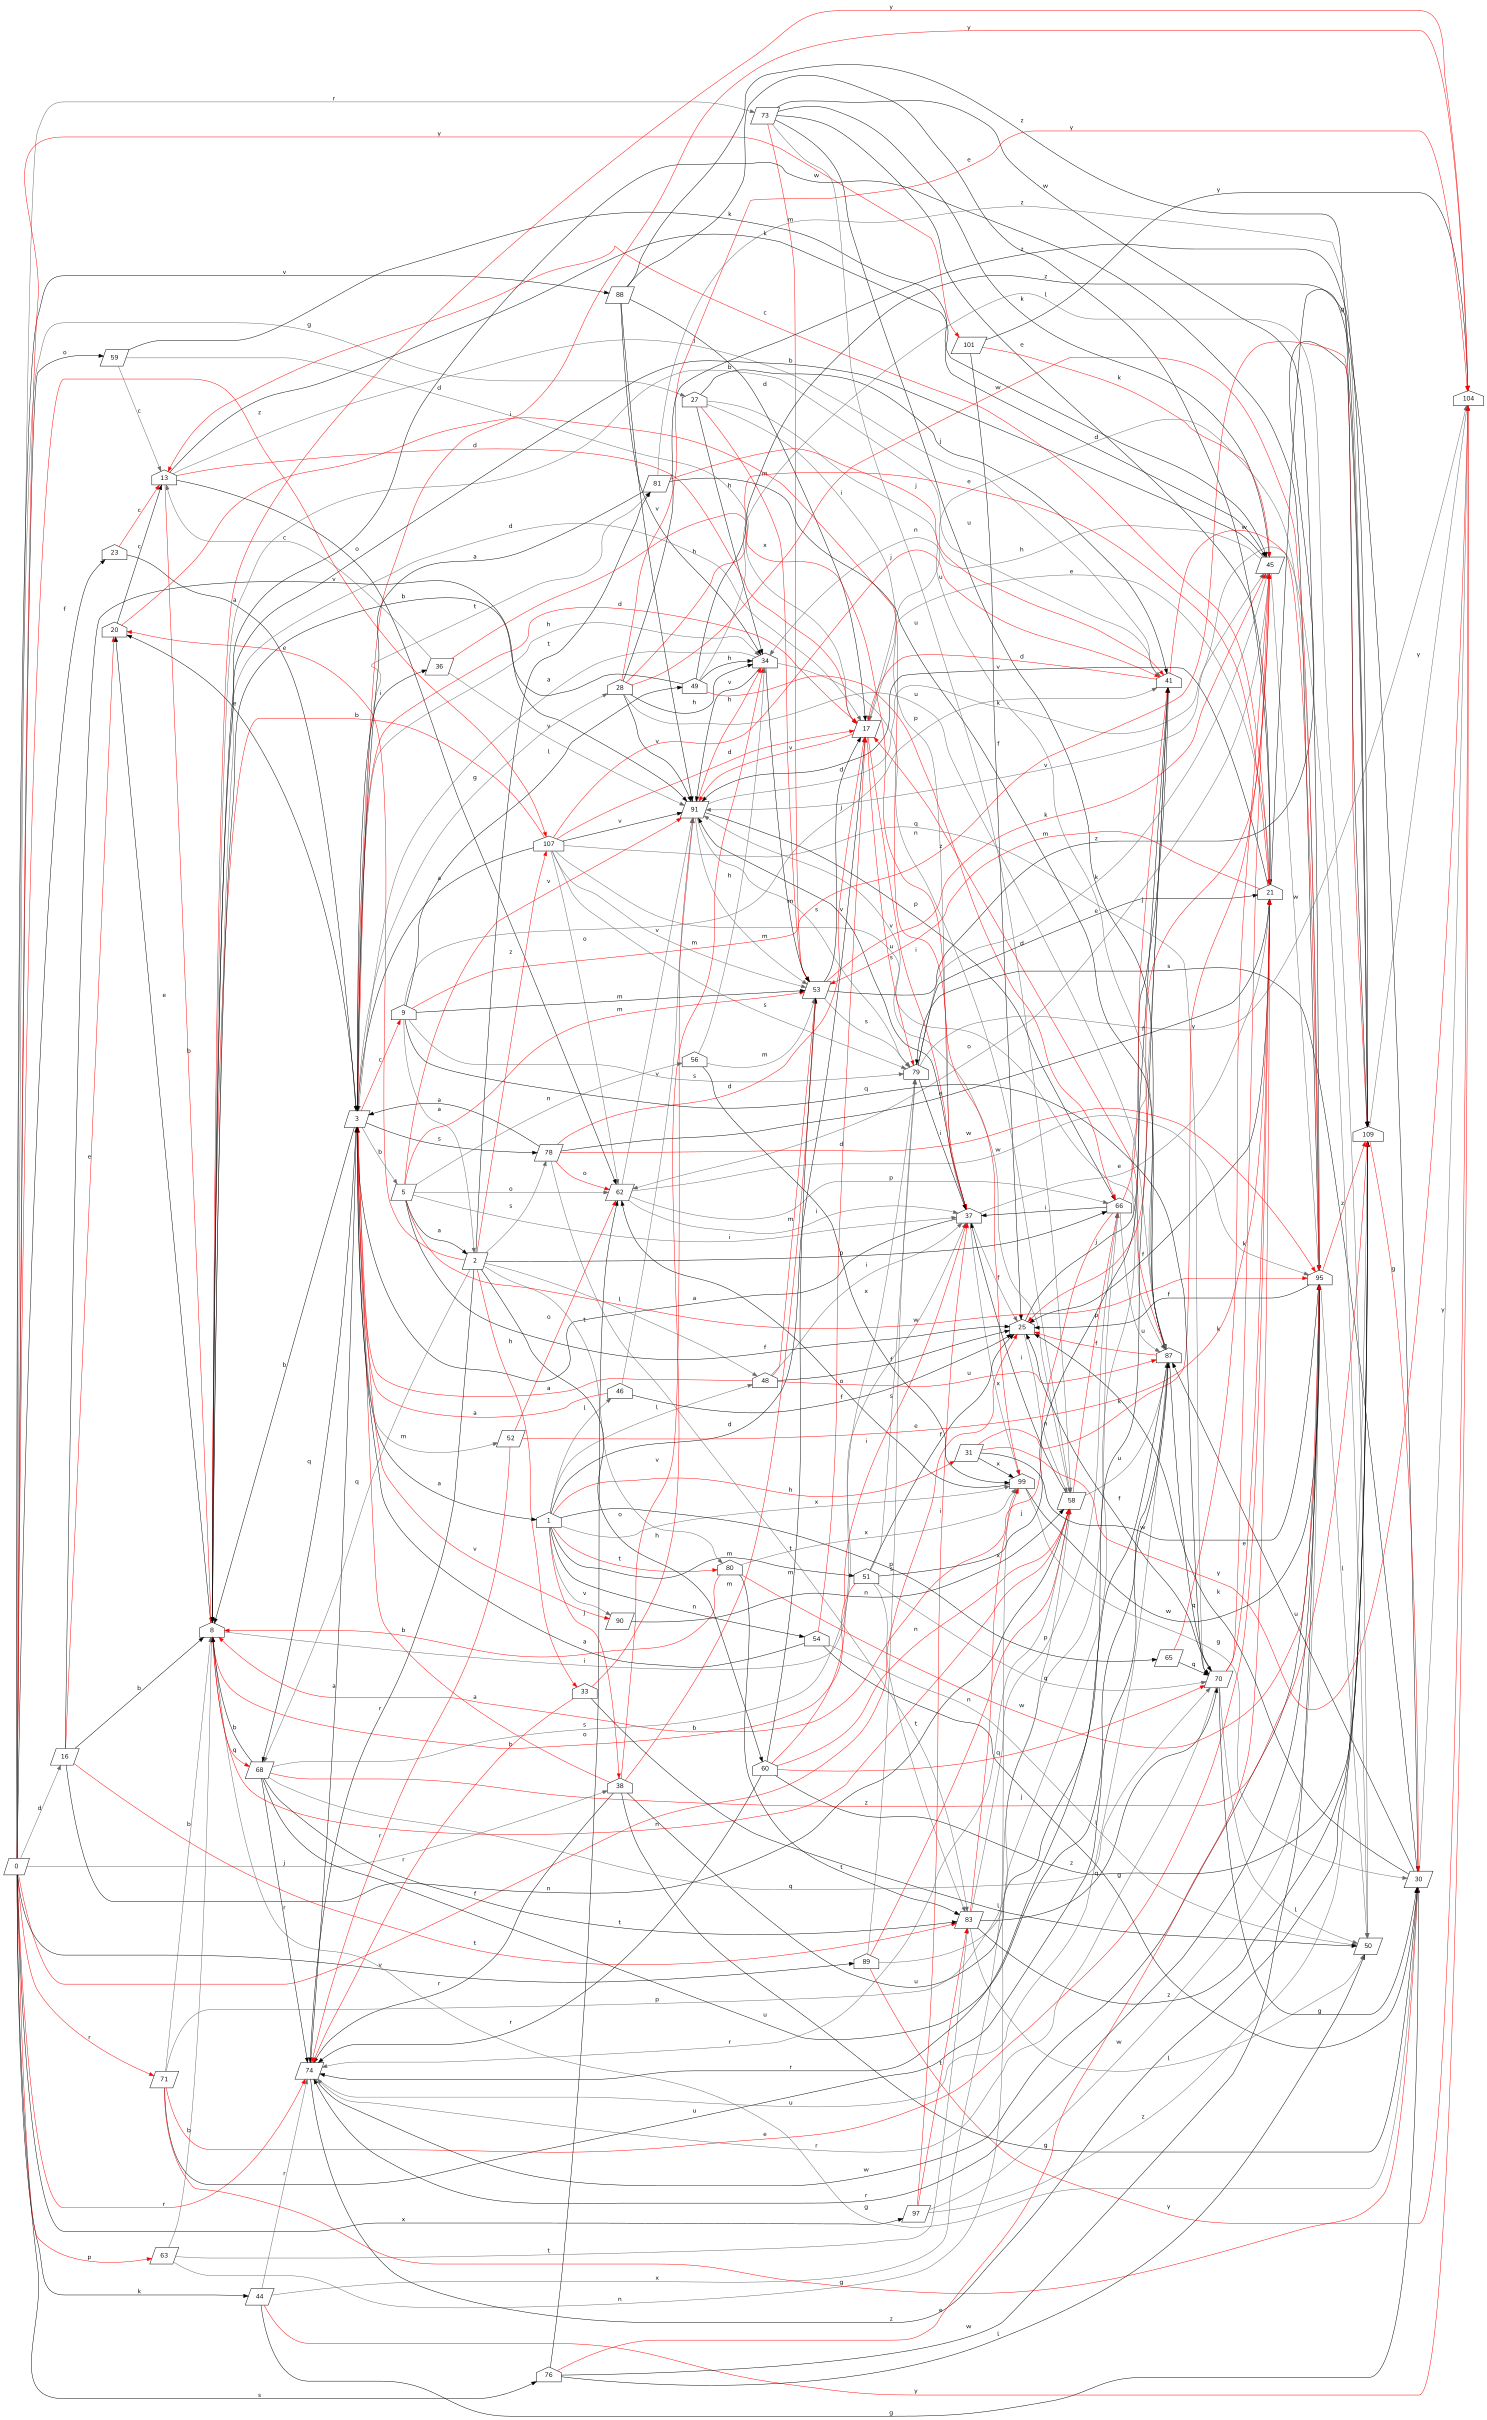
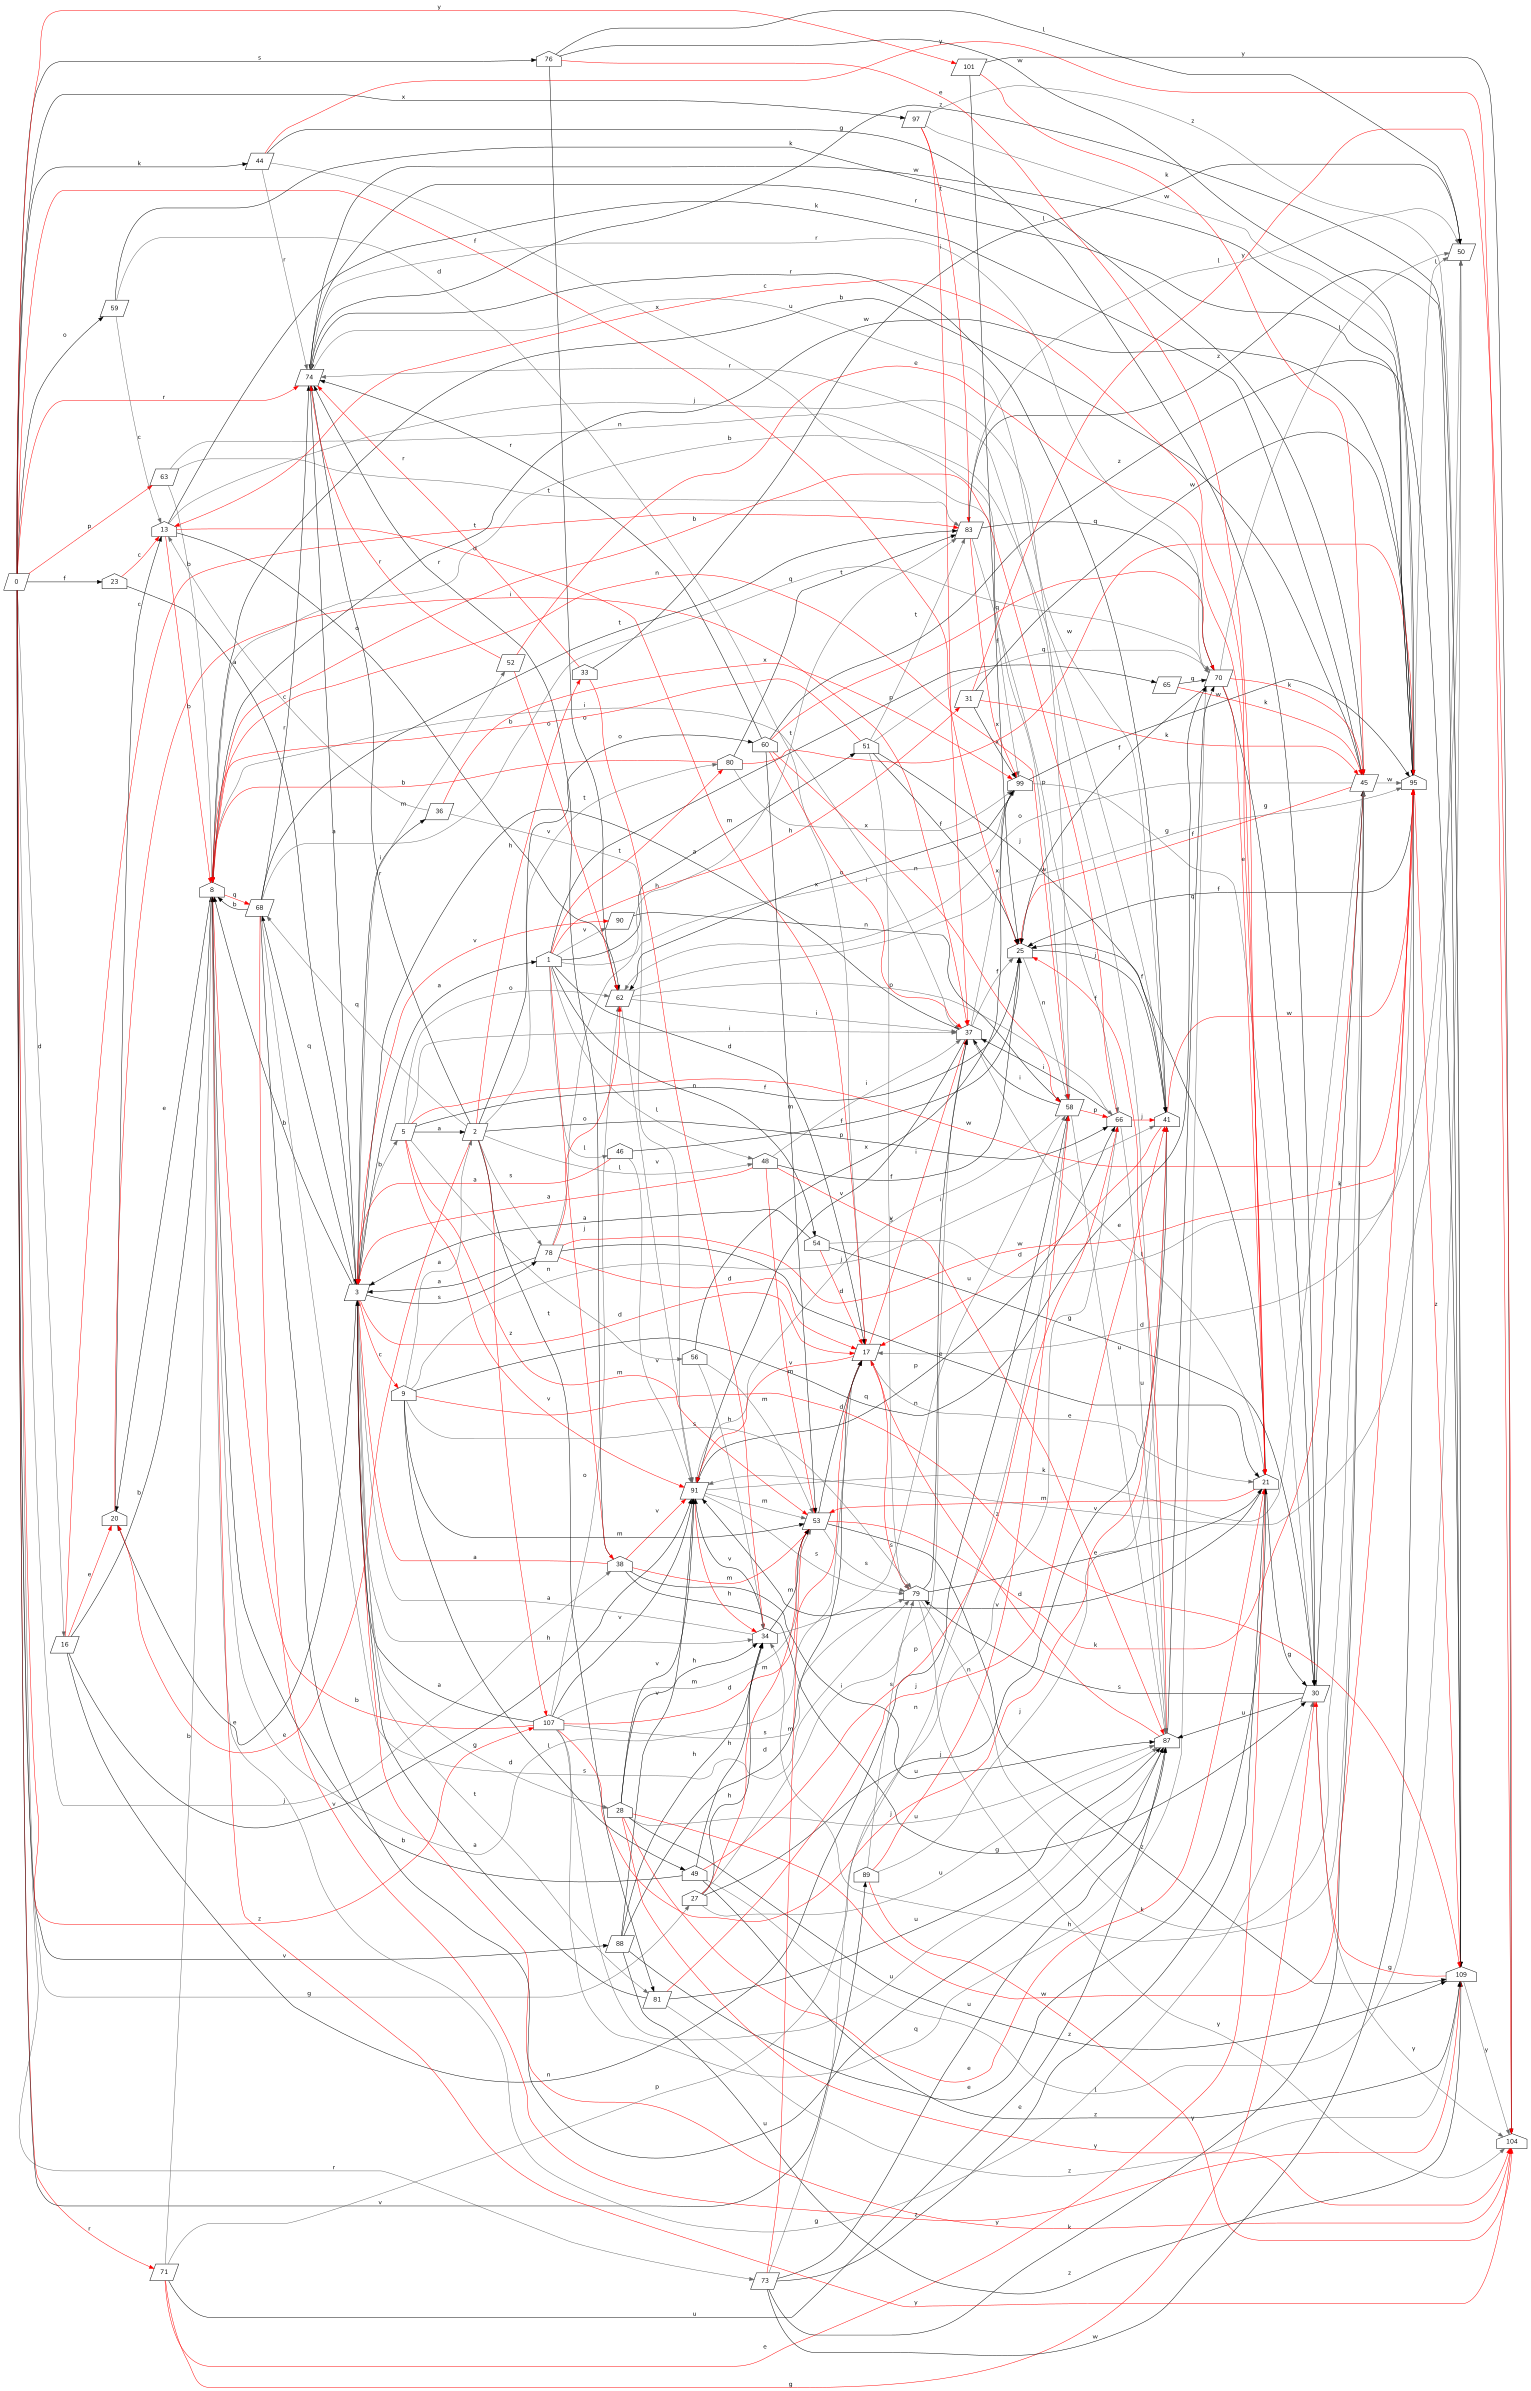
edge "30" -> "25": now "30" -> "45"
